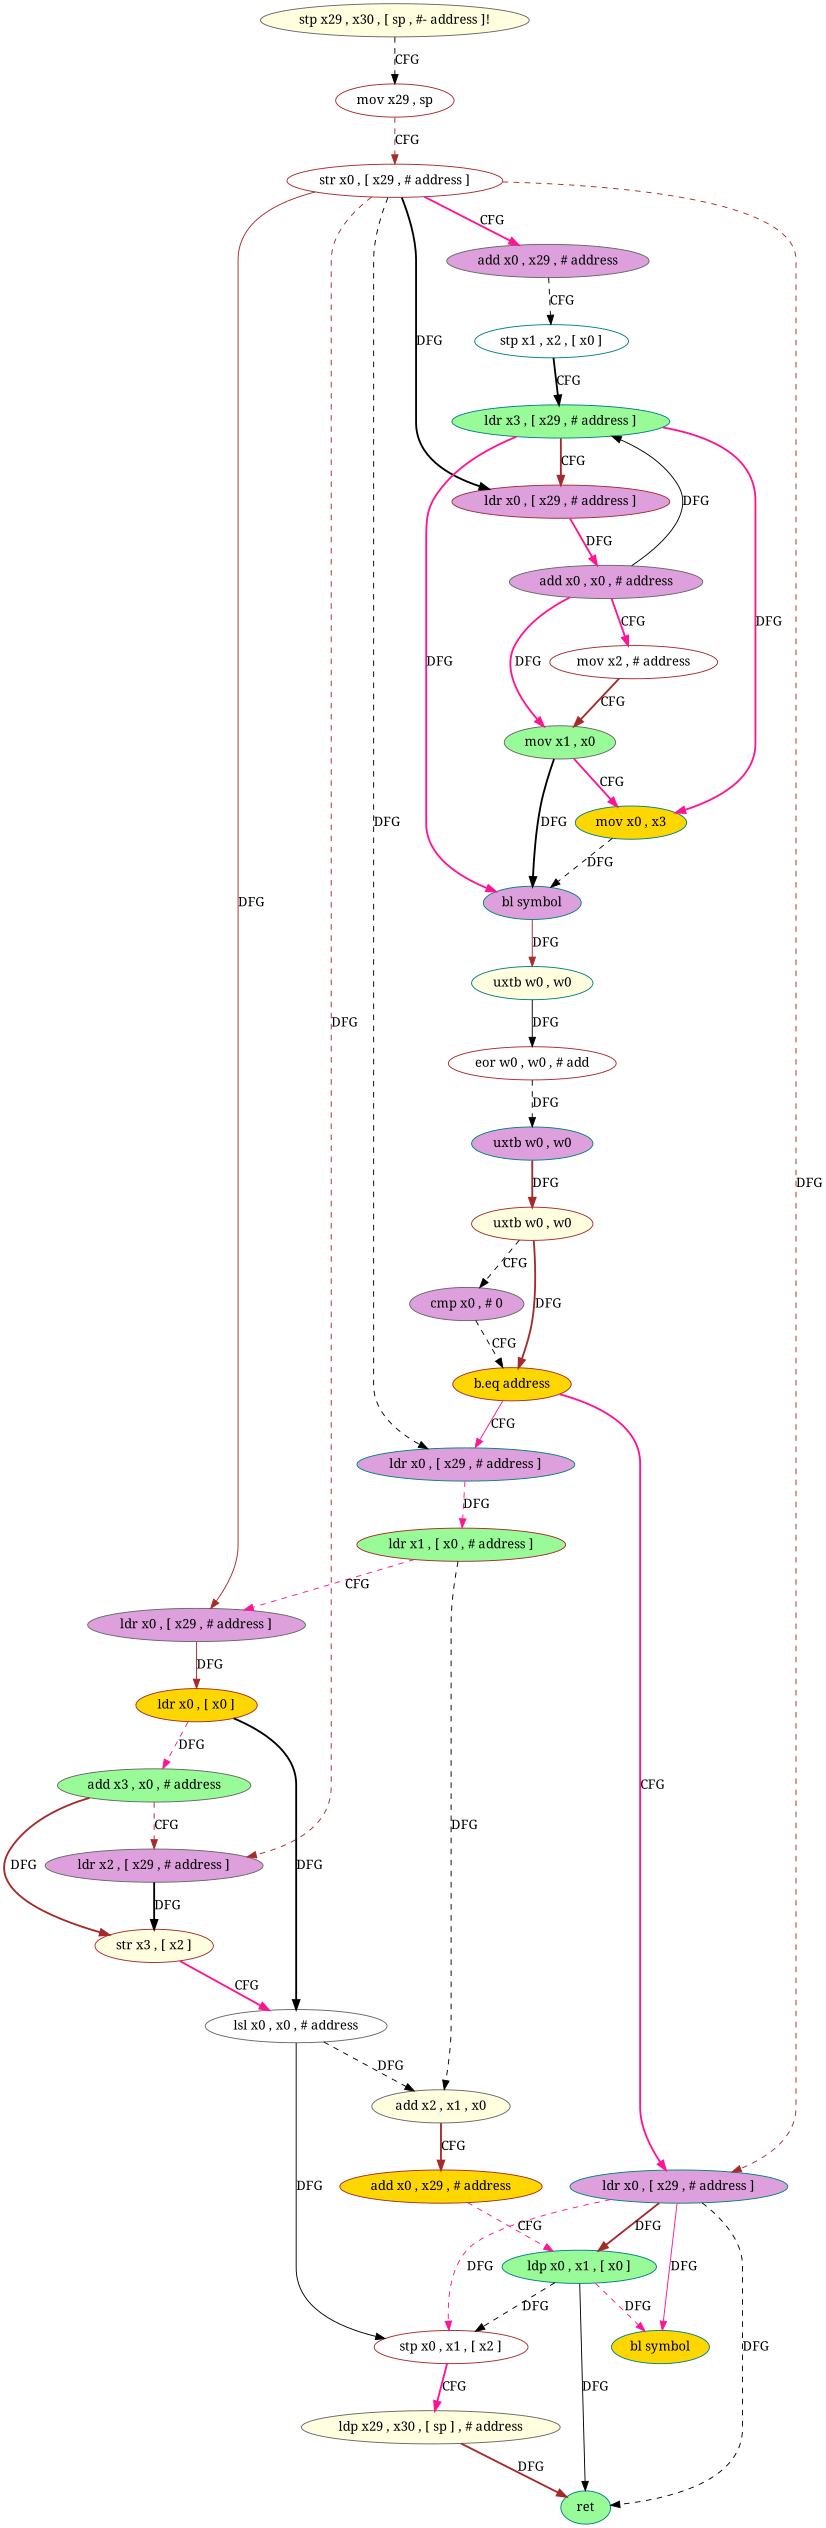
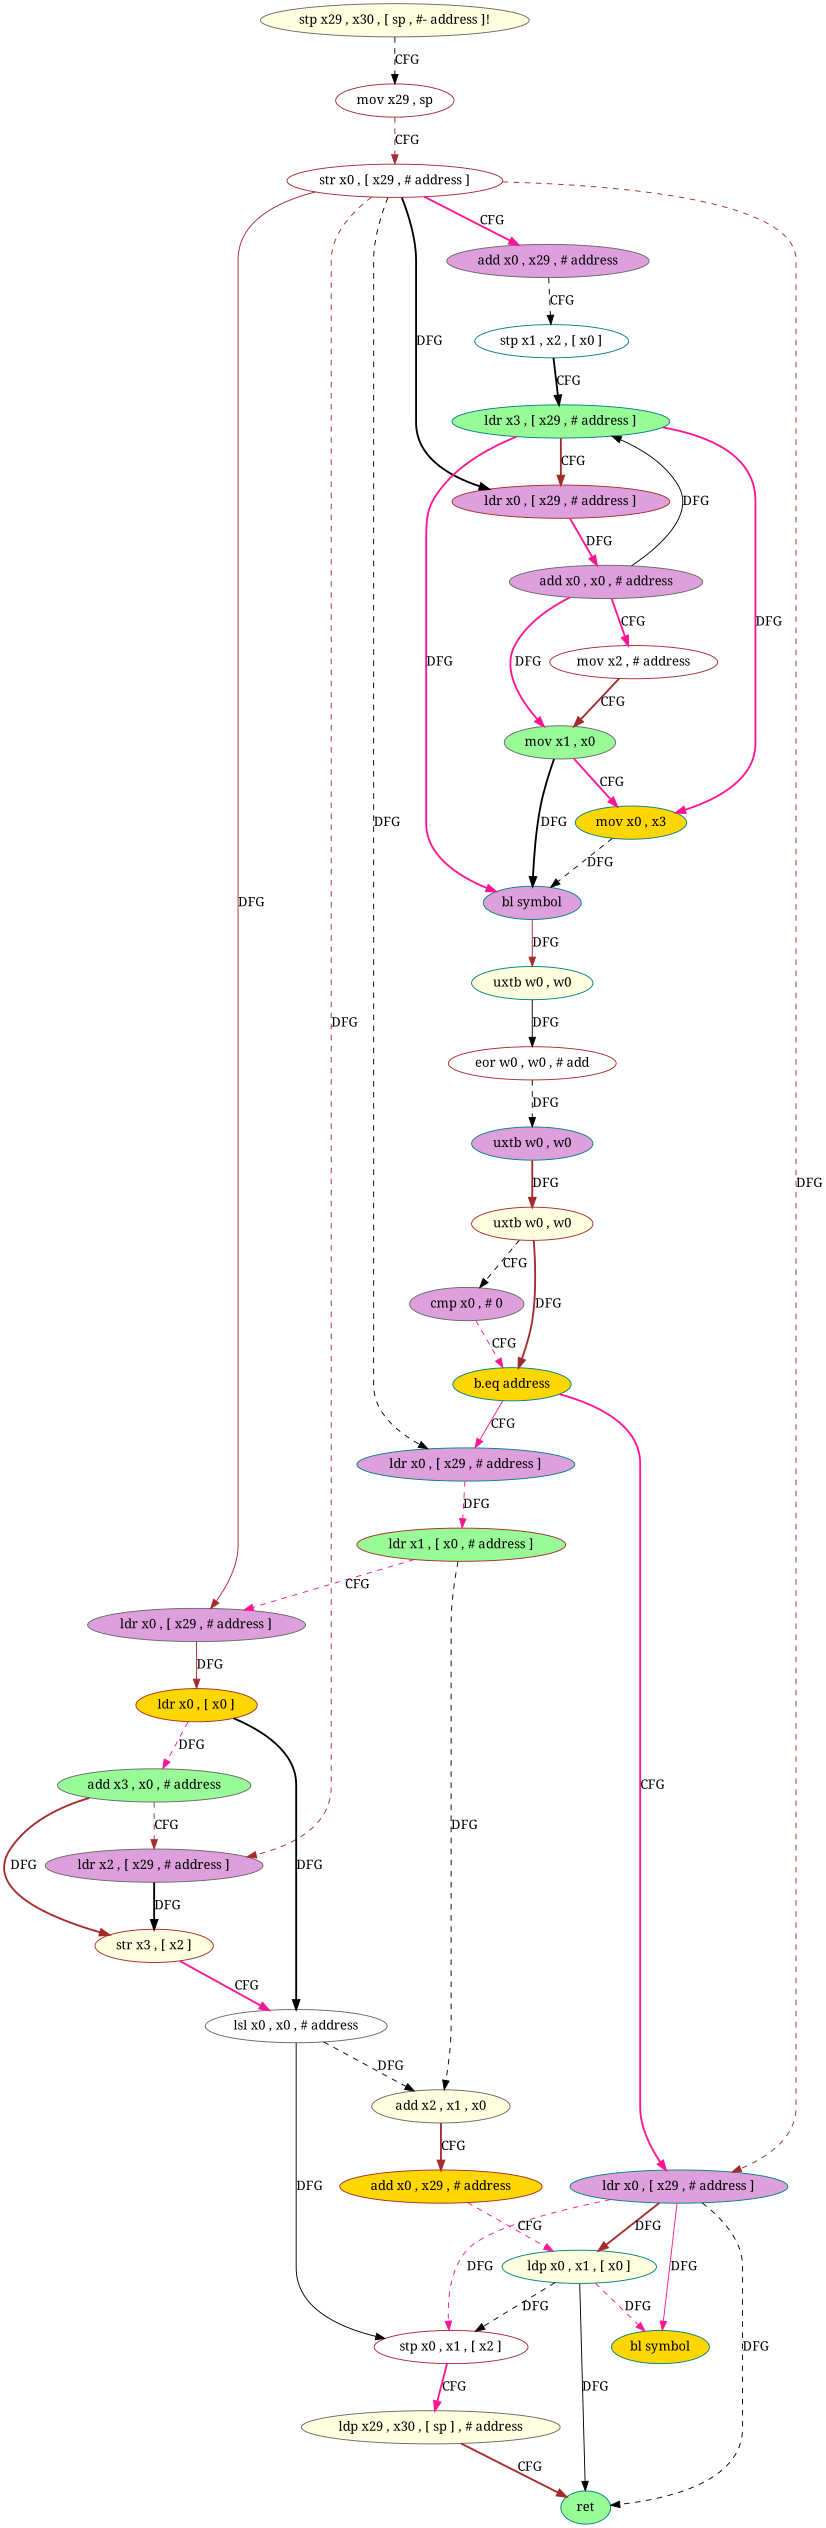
edge "cmp x0 , # 0" -> "b.eq address": color black -> deeppink
node "b.eq address": color brown -> teal
node "ldp x0 , x1 , [ x0 ]": fillcolor palegreen -> lightyellow
edge "ldp x29 , x30 , [ sp ] , # address" -> "ret": label "DFG" -> "CFG"
